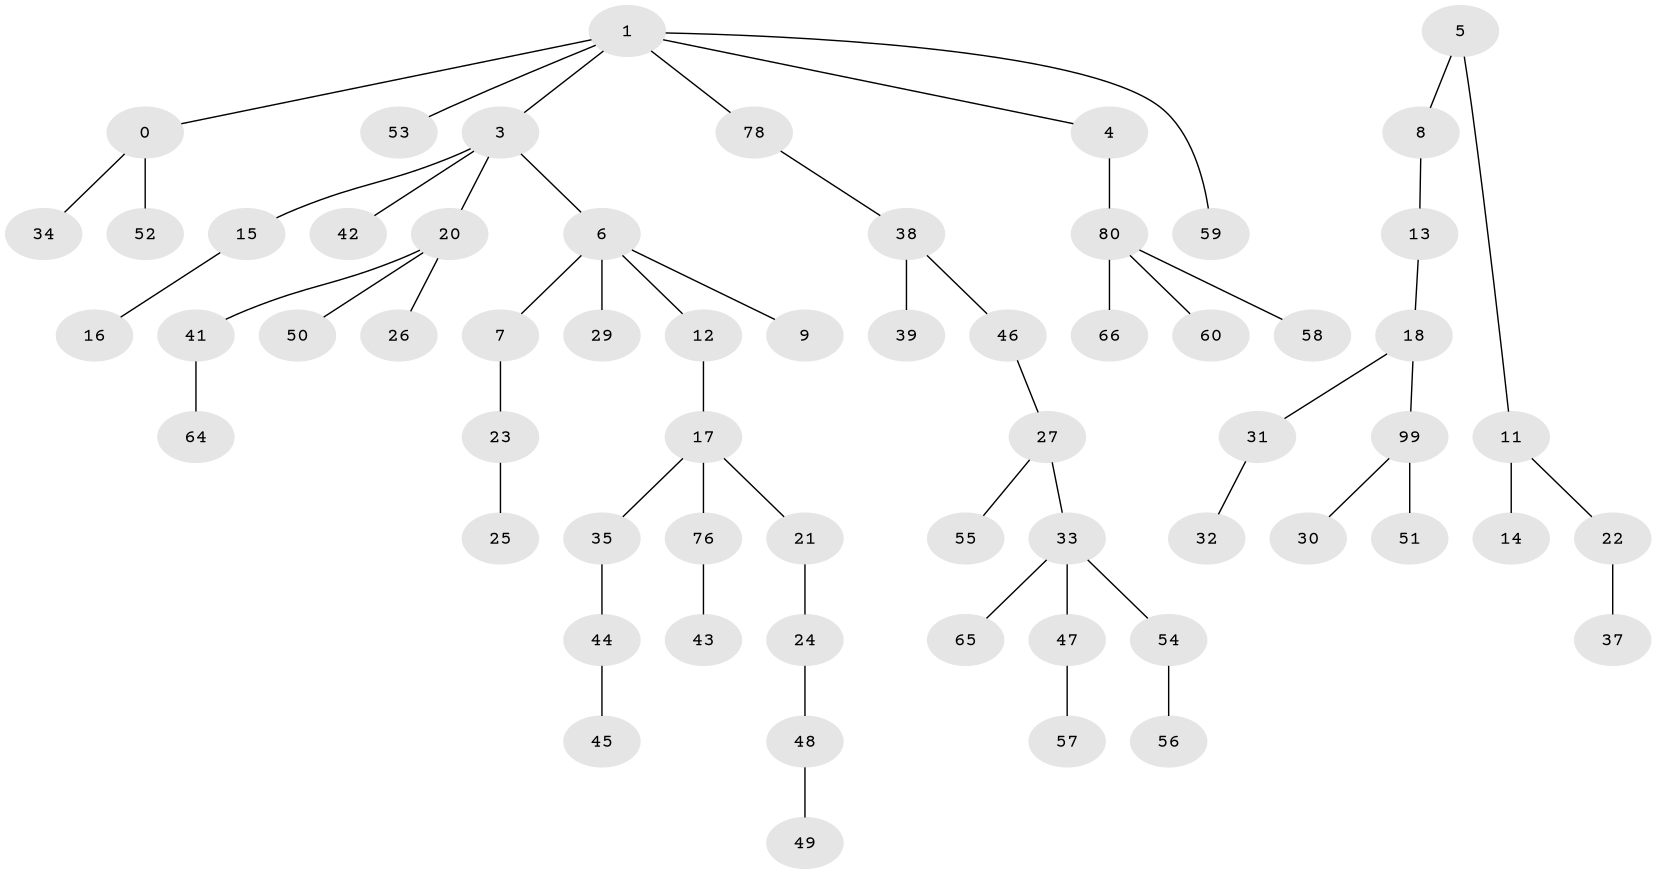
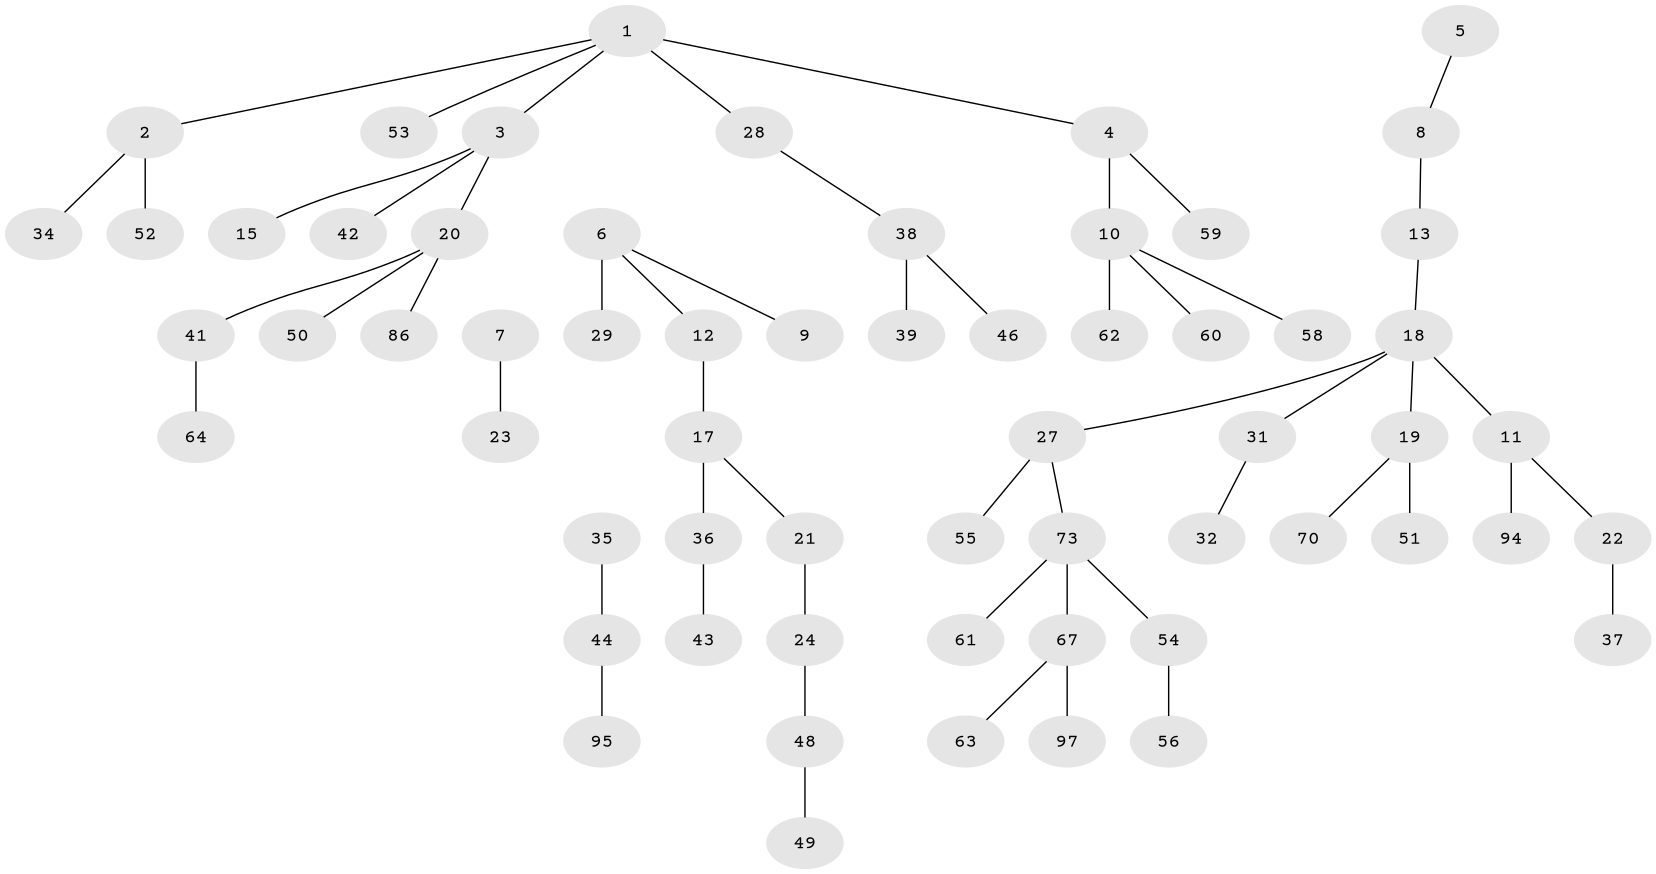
edge "1" -- "59": now "4" -- "59"
node "0": label "0" -> "2"
node "78": label "78" -> "28"
edge "3" -- "6": removed
node "80": label "80" -> "10"
edge "5" -- "11": now "18" -- "11"
edge "6" -- "7": removed
node "16": removed
node "26": label "26" -> "86"
node "66": label "66" -> "62"
edge "46" -- "27": now "18" -- "27"
node "99": label "99" -> "19"
edge "17" -- "35": removed
node "25": removed
node "76": label "76" -> "36"
node "33": label "33" -> "73"
node "30": label "30" -> "70"
node "14": label "14" -> "94"
node "65": label "65" -> "61"
node "47": label "47" -> "67"
node "45": label "45" -> "95"
node "63": added
node "57": label "57" -> "97"
